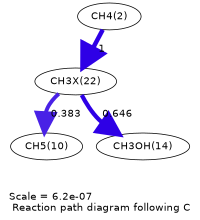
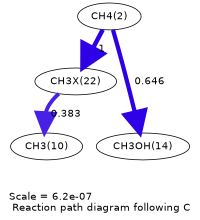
edge "CH3X(22)" -> "CH3OH(14)": now "CH4(2)" -> "CH3OH(14)"
node "CH5(10)": label "CH5(10)" -> "CH3(10)"
